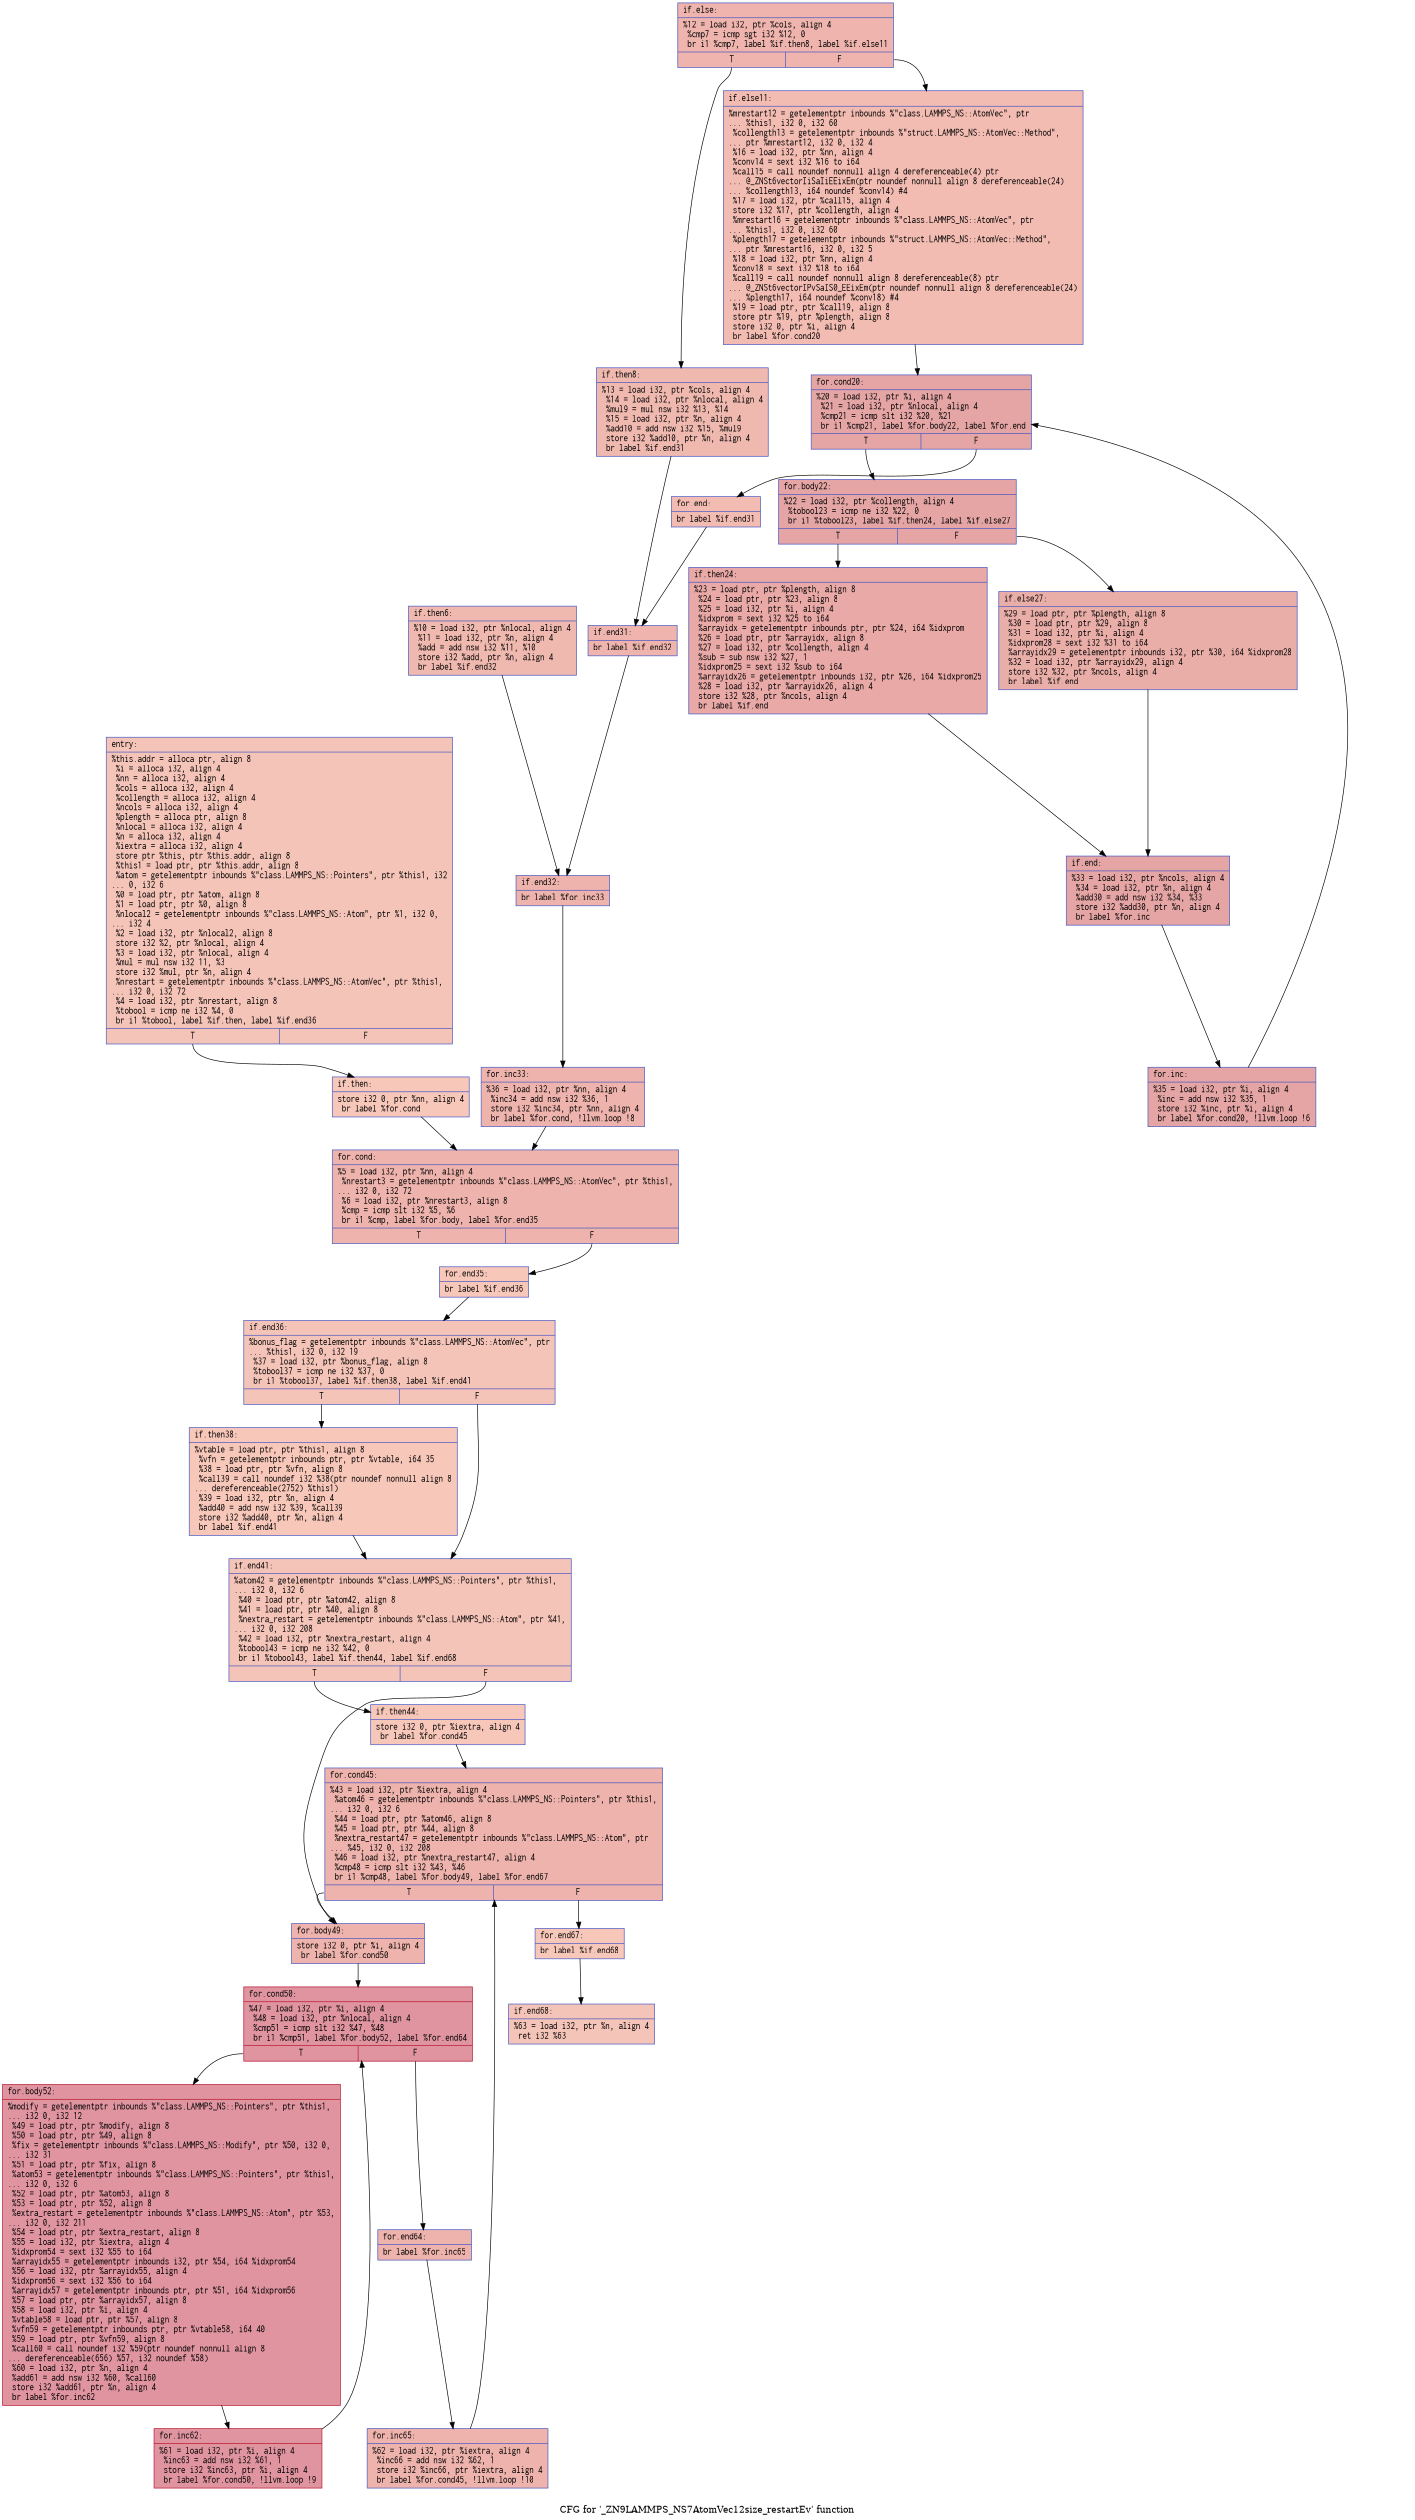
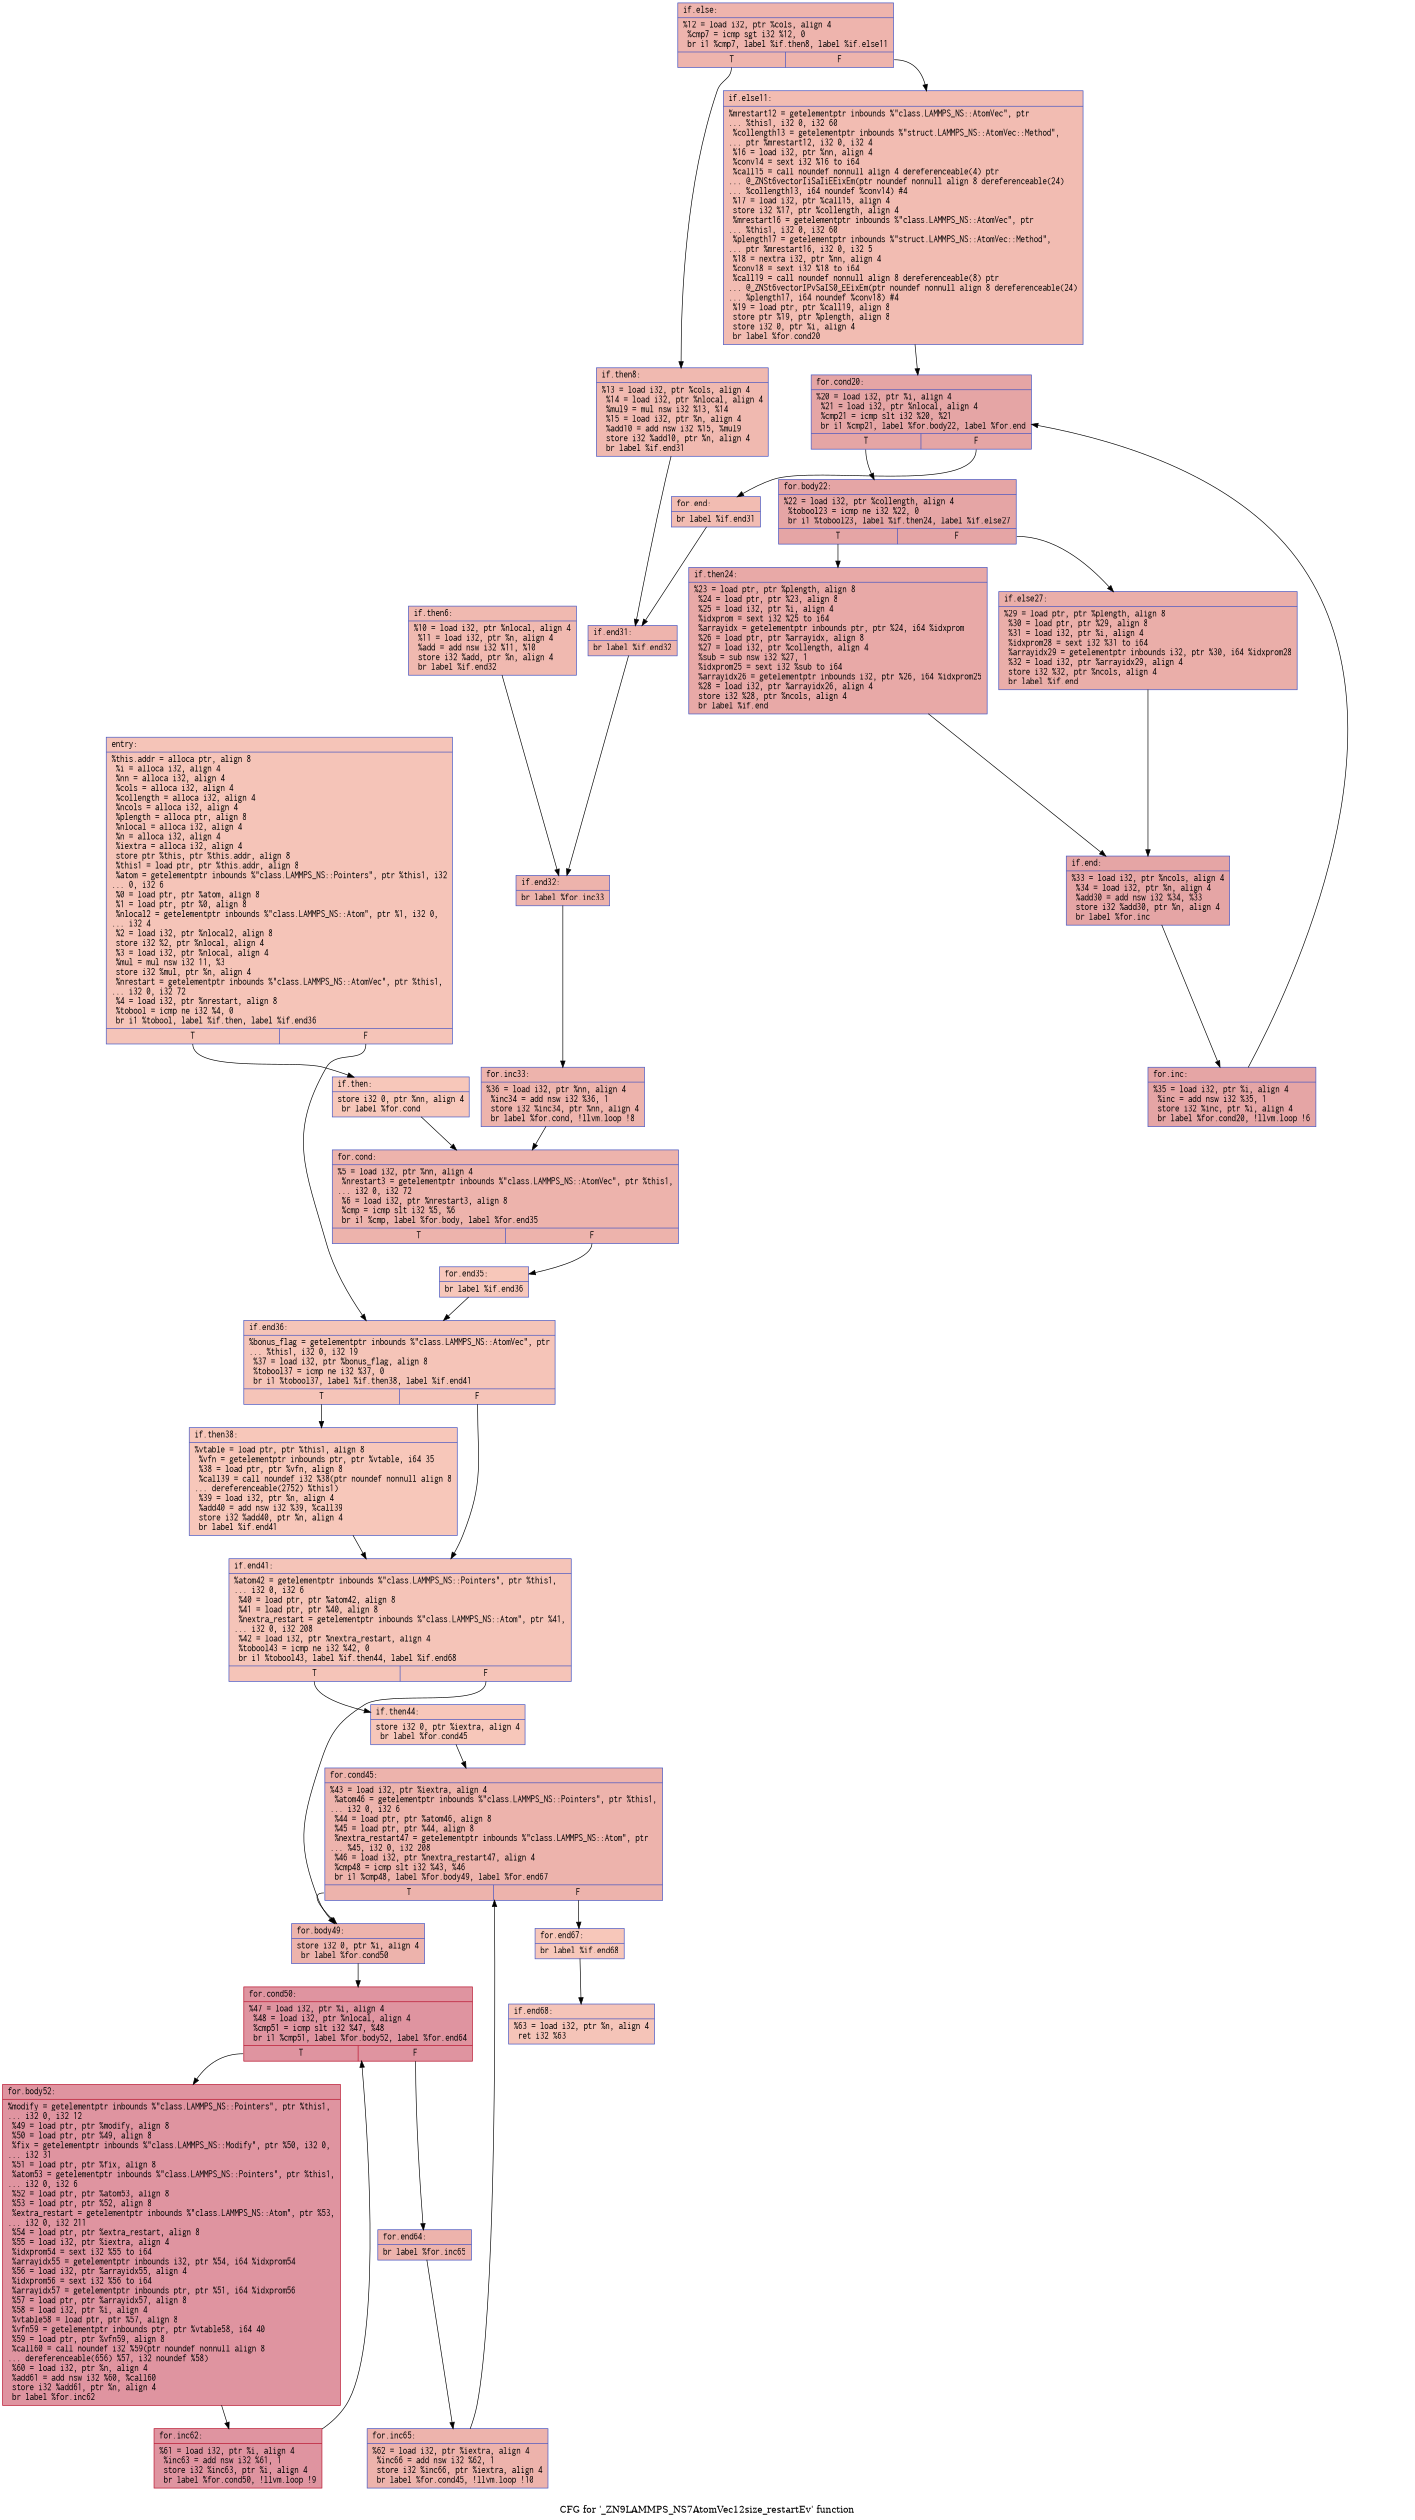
node "if.else11:": text "%18 = load i32, ptr %nn, align 4" -> "%18 = nextra i32, ptr %nn, align 4"
edge "entry:" -> "if.end36:": added
